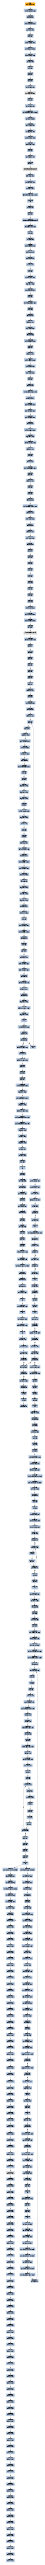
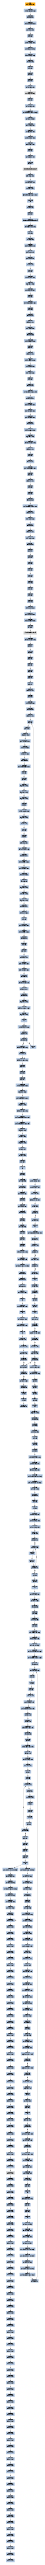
node "0x00401352 pushl $0x1220<UINT32>": label "0x00401352 pushl $0x1220<UINT32>" -> "0x00401312 pushl $0x1220<UINT32>"
